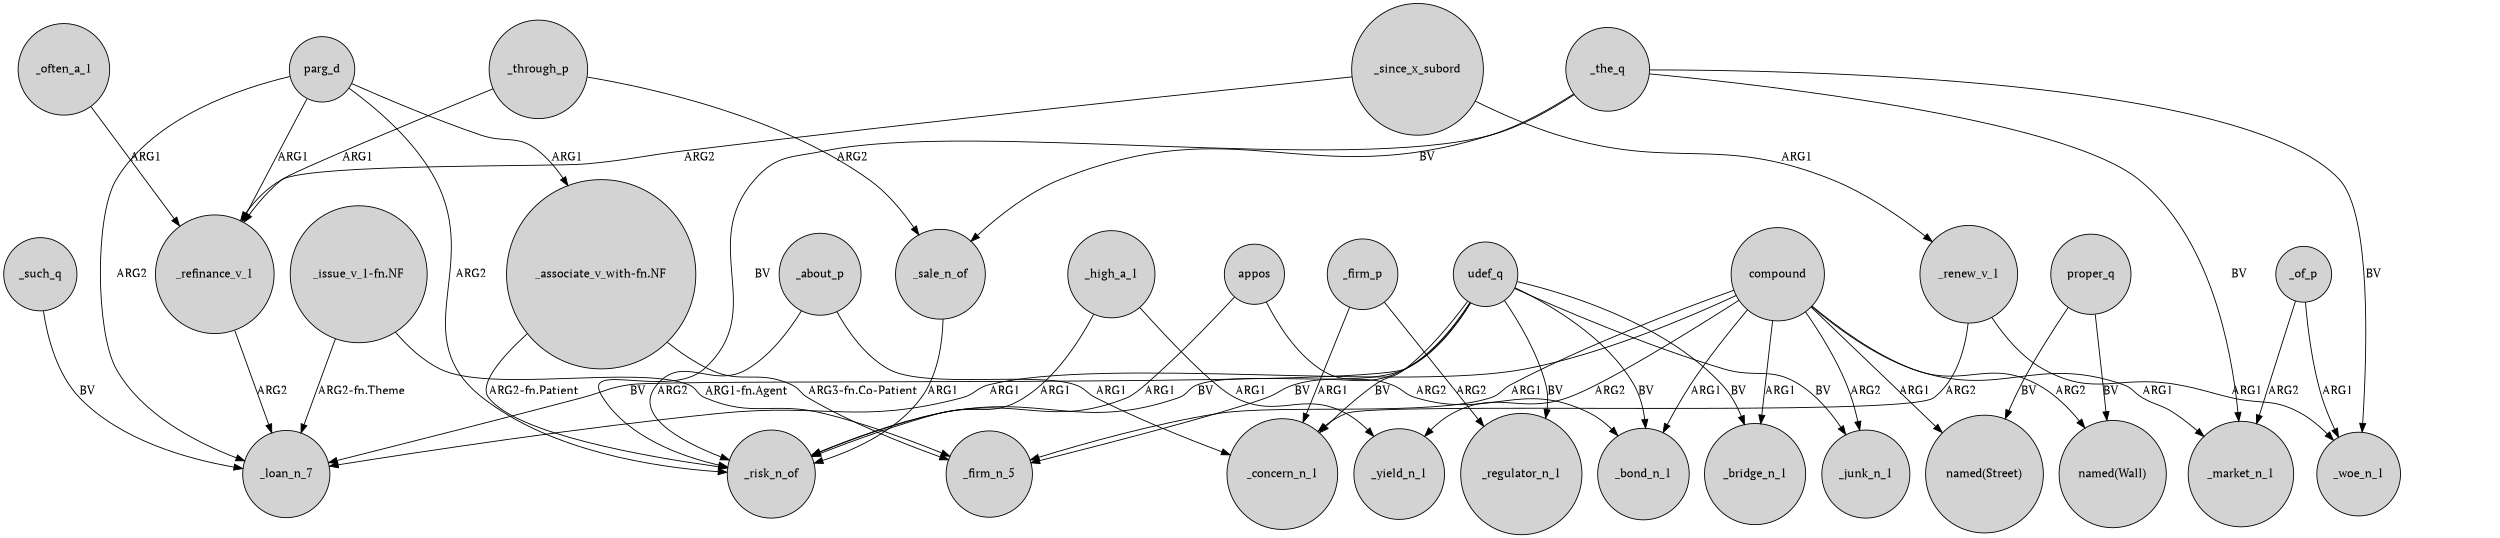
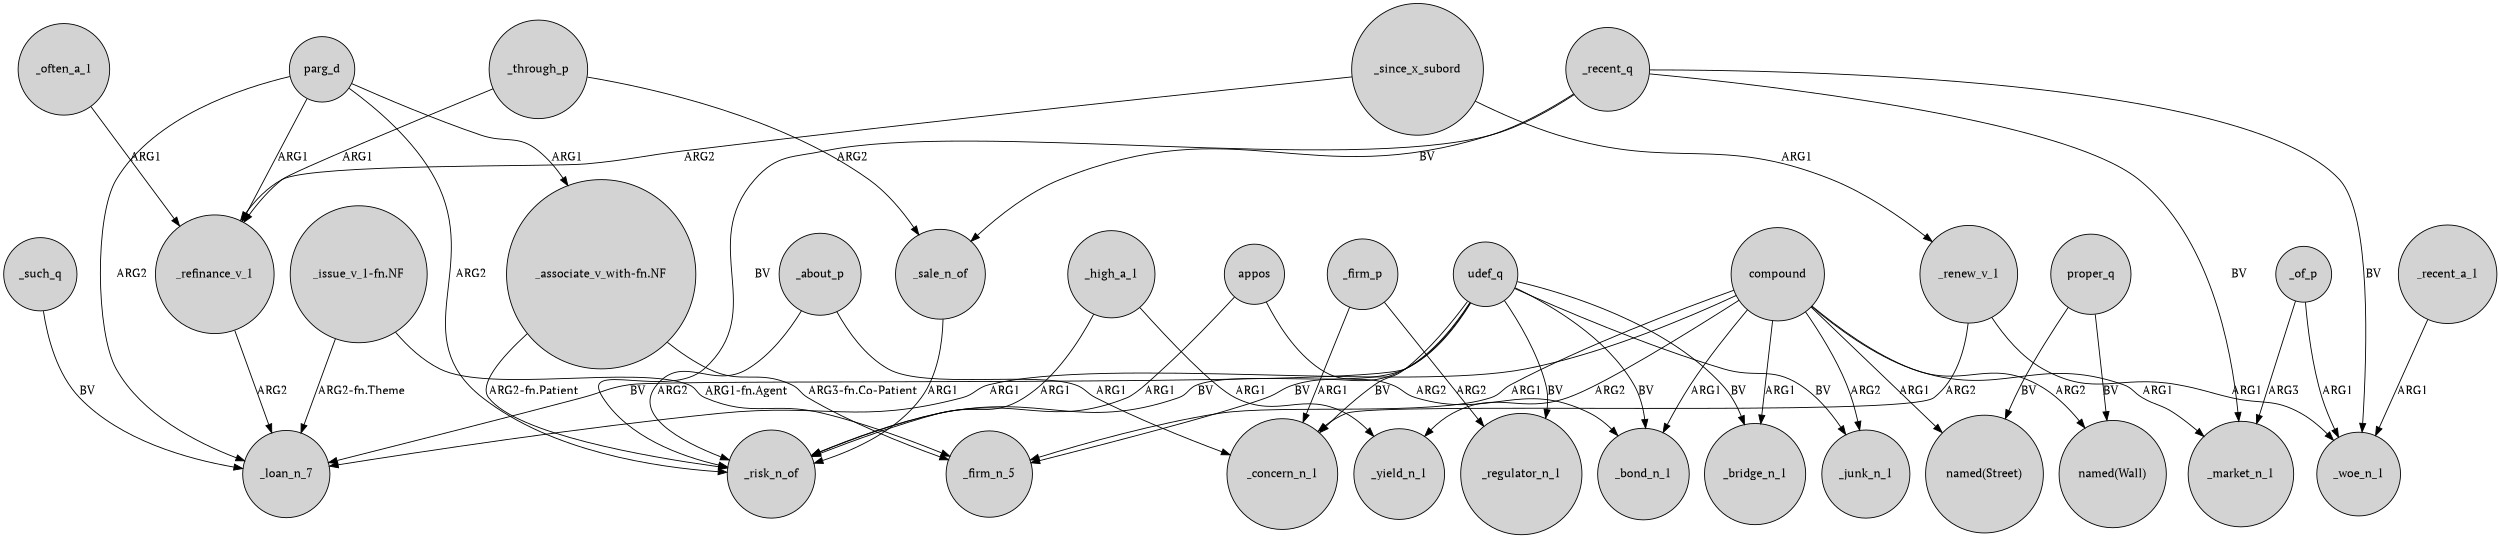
node "_the_q": label "_the_q" -> "_recent_q"
node "_recent_a_1": added
edge "_of_p" -> "_market_n_1": label "ARG2" -> "ARG3"
